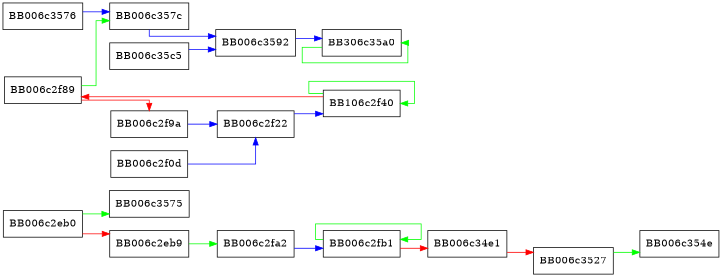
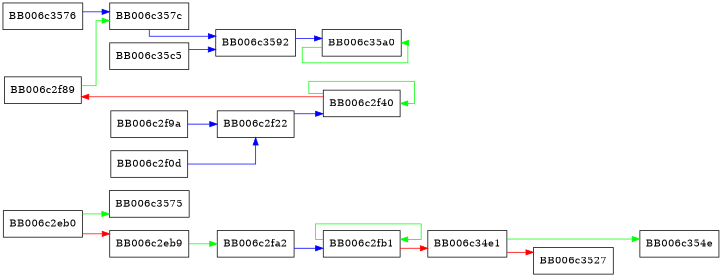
node "BB306c35a0": label "BB306c35a0" -> "BB006c35a0"
edge "BB006c2f89" -> "BB006c2f9a": removed
node "BB106c2f40": label "BB106c2f40" -> "BB006c2f40"
edge "BB006c3527" -> "BB006c354e": now "BB006c34e1" -> "BB006c354e"
